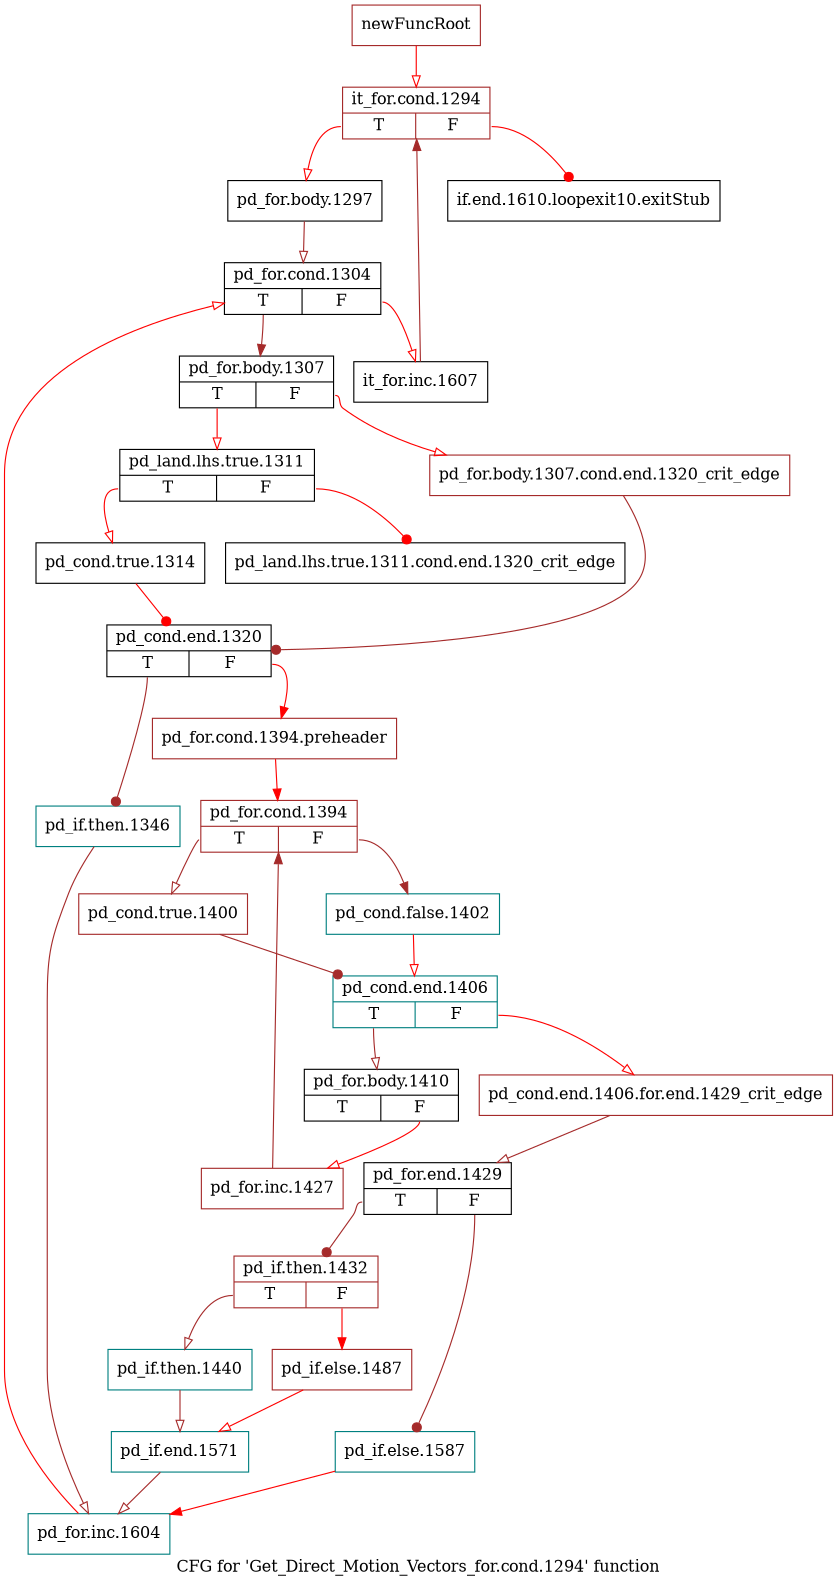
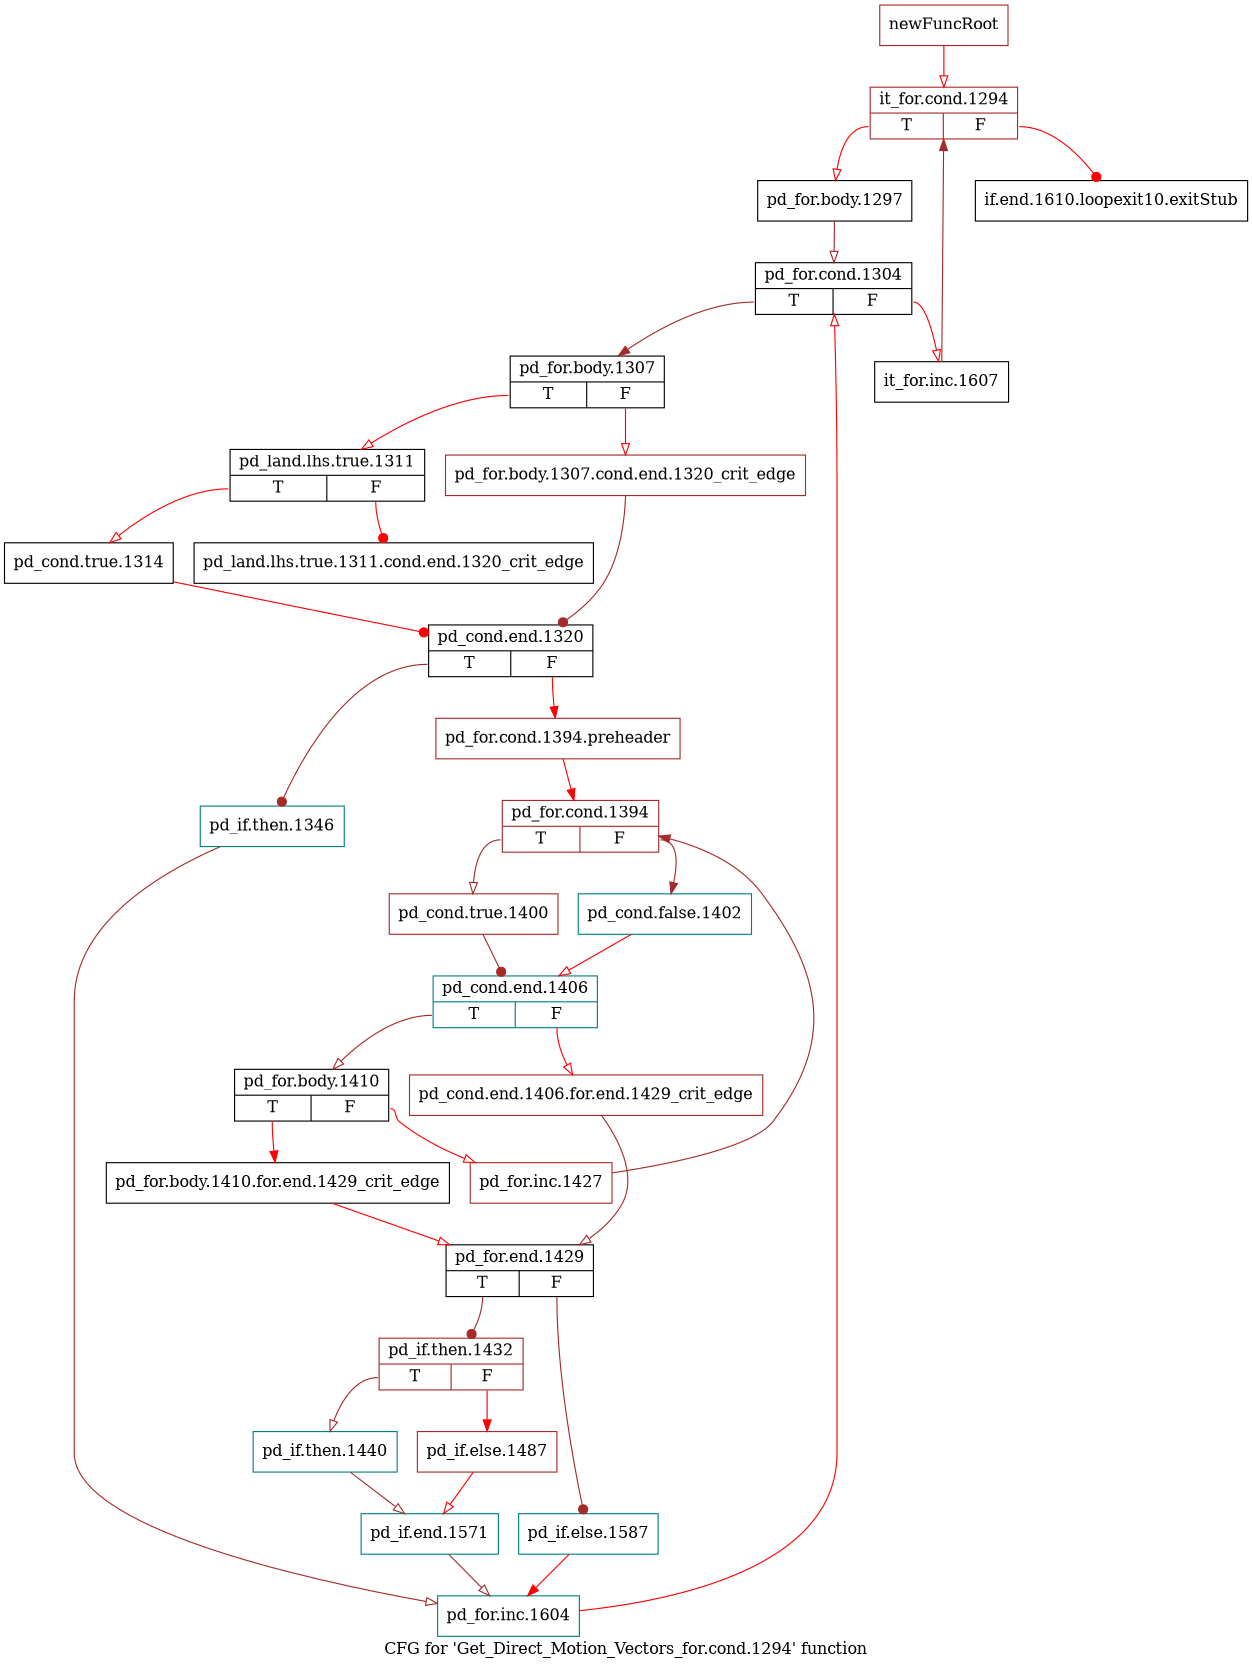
node "pd_for.body.1410.for.end.1429_crit_edge": added
